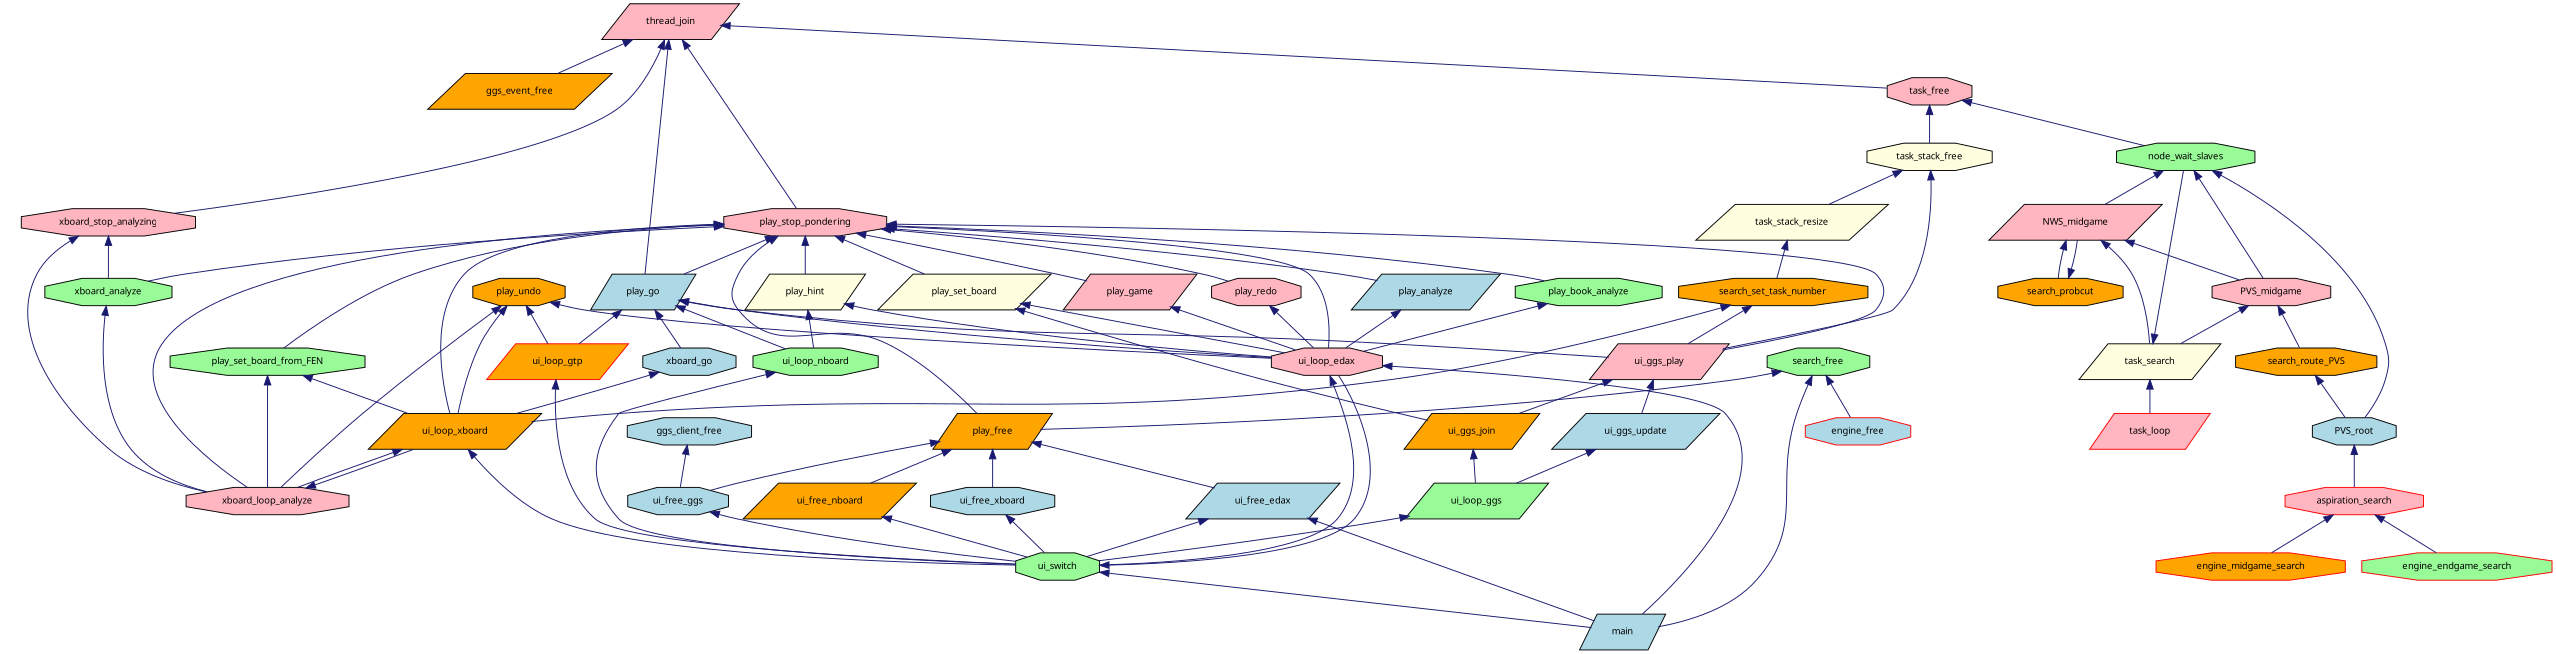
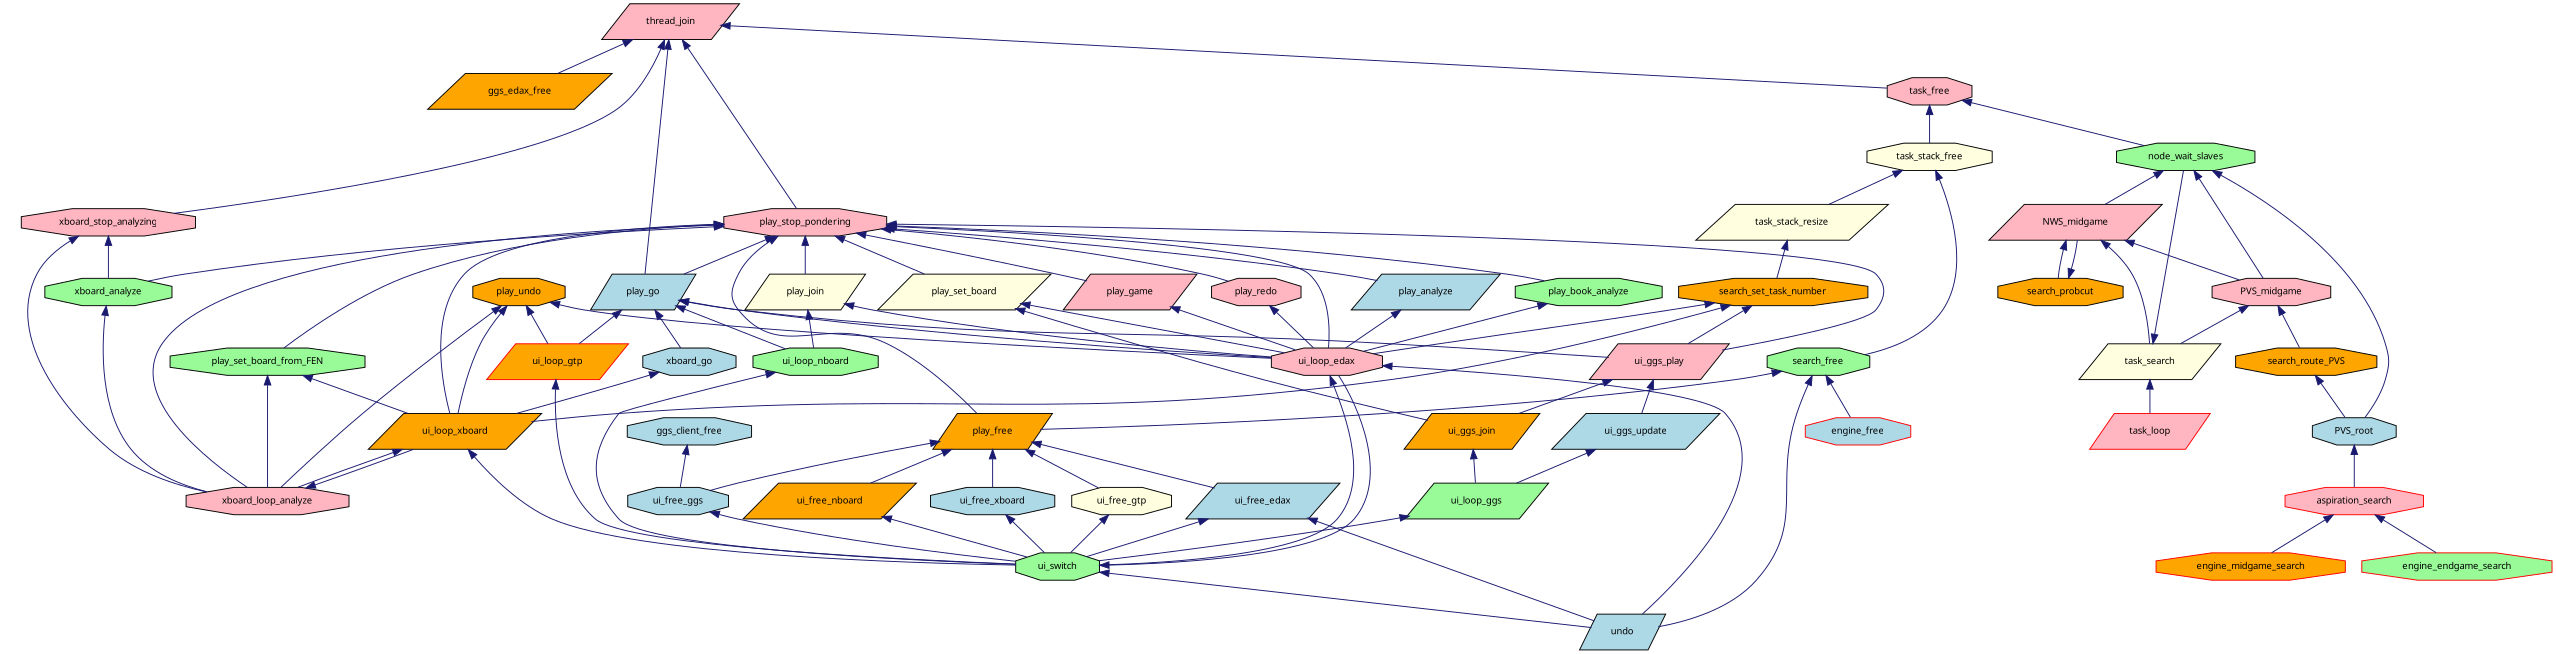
node "ggs_event_free": label "ggs_event_free" -> "ggs_edax_free"
node "play_hint": label "play_hint" -> "play_join"
edge "ui_ggs_play" -> "task_stack_free": now "search_free" -> "task_stack_free"
edge "ui_loop_edax" -> "search_set_task_number": added
node "ui_free_gtp": added
node "main": label "main" -> "undo"
